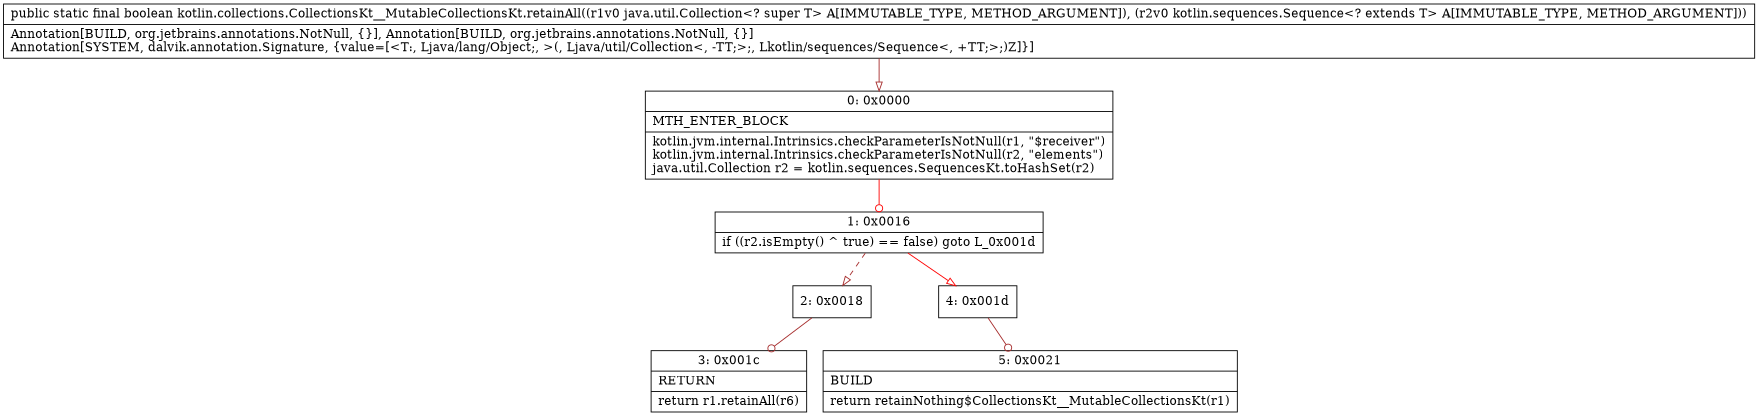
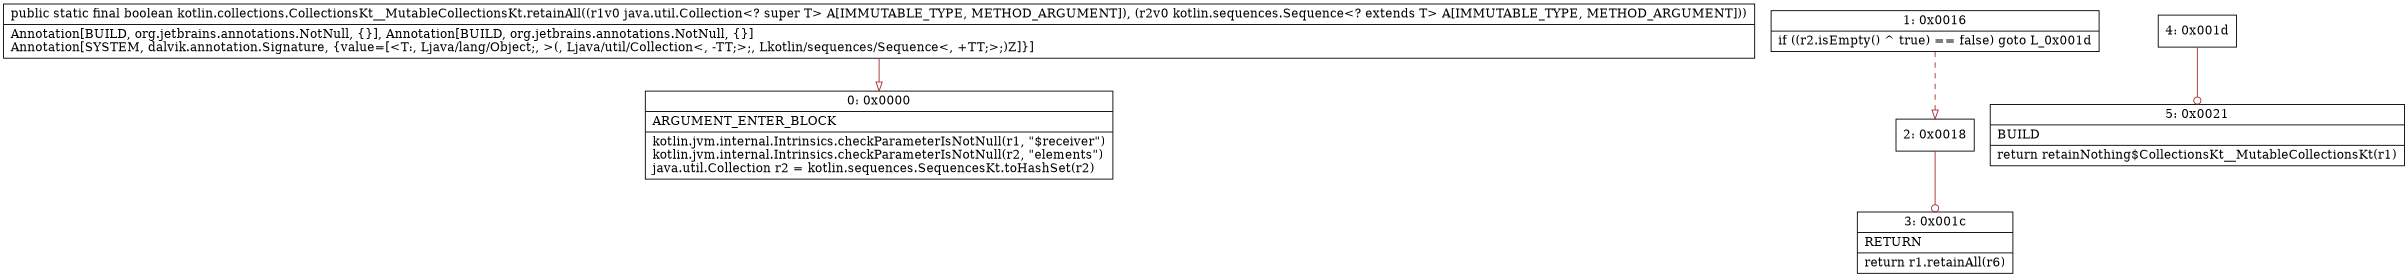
node "0: 0x0000": text "MTH_ENTER_BLOCK" -> "ARGUMENT_ENTER_BLOCK"
edge "0: 0x0000" -> "1: 0x0016": removed
edge "1: 0x0016" -> "4: 0x001d": removed
